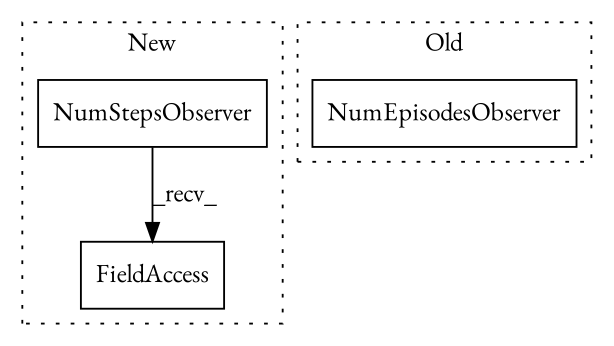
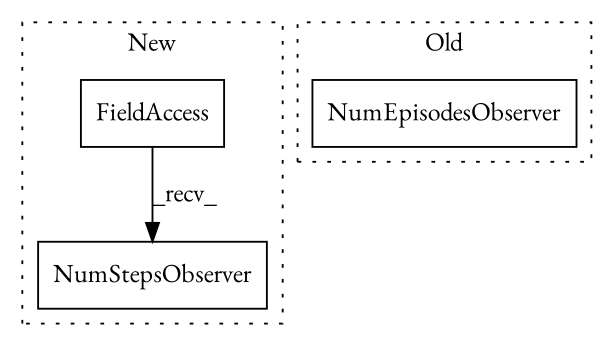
edge "NumStepsObserver" -> "FieldAccess": reversed
